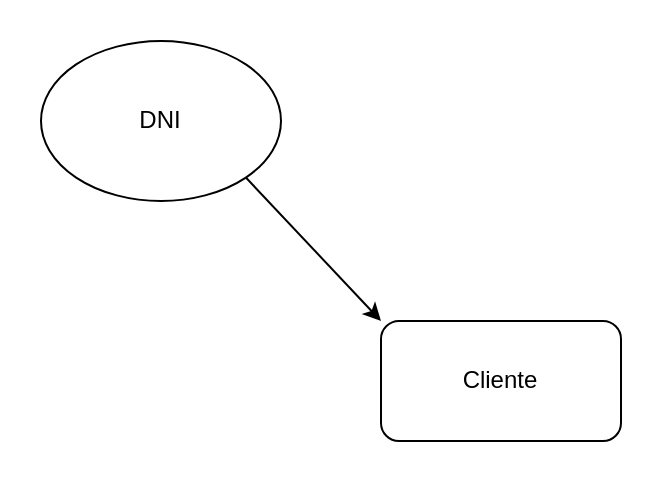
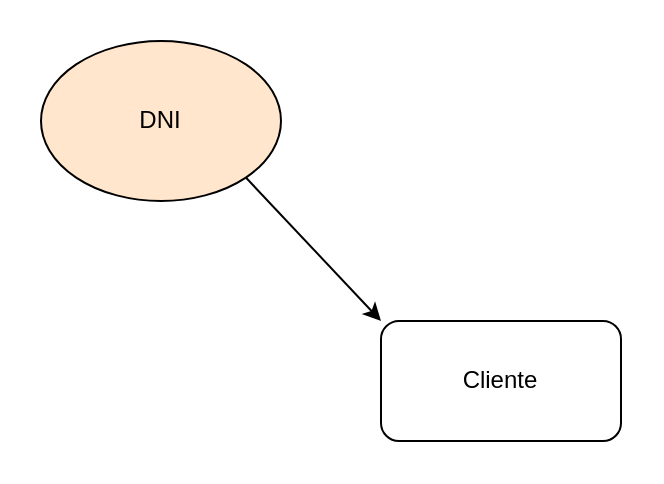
node "DNI": fillcolor #ffffff -> #ffe6cc
